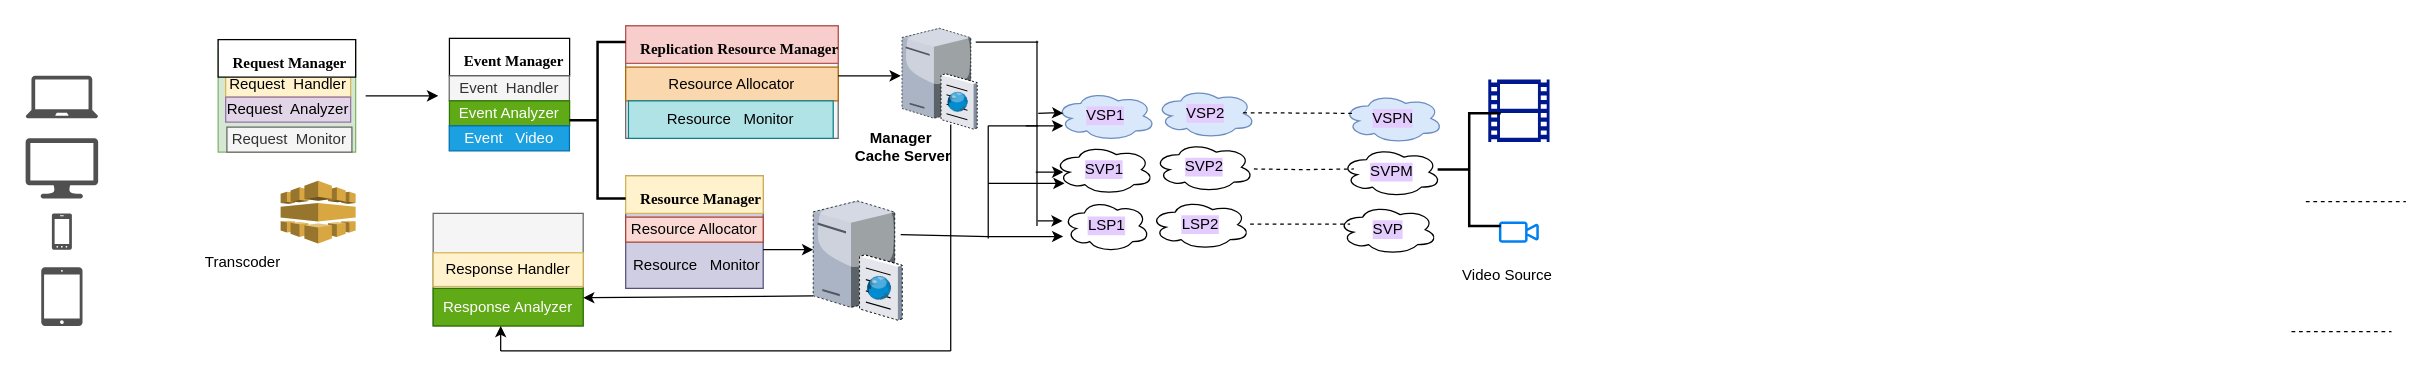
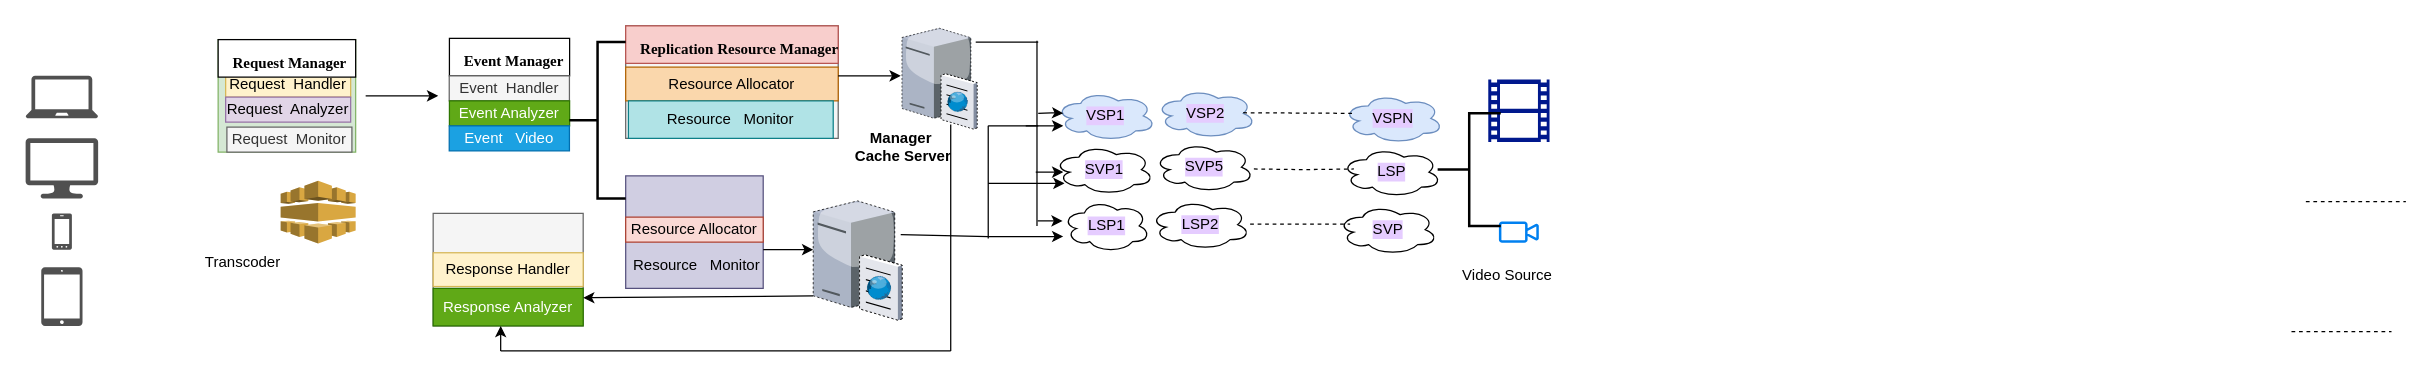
node "SVP2": label "SVP2" -> "SVP5"
node "SVPM": label "SVPM" -> "LSP"
node "Resource Manager": removed
